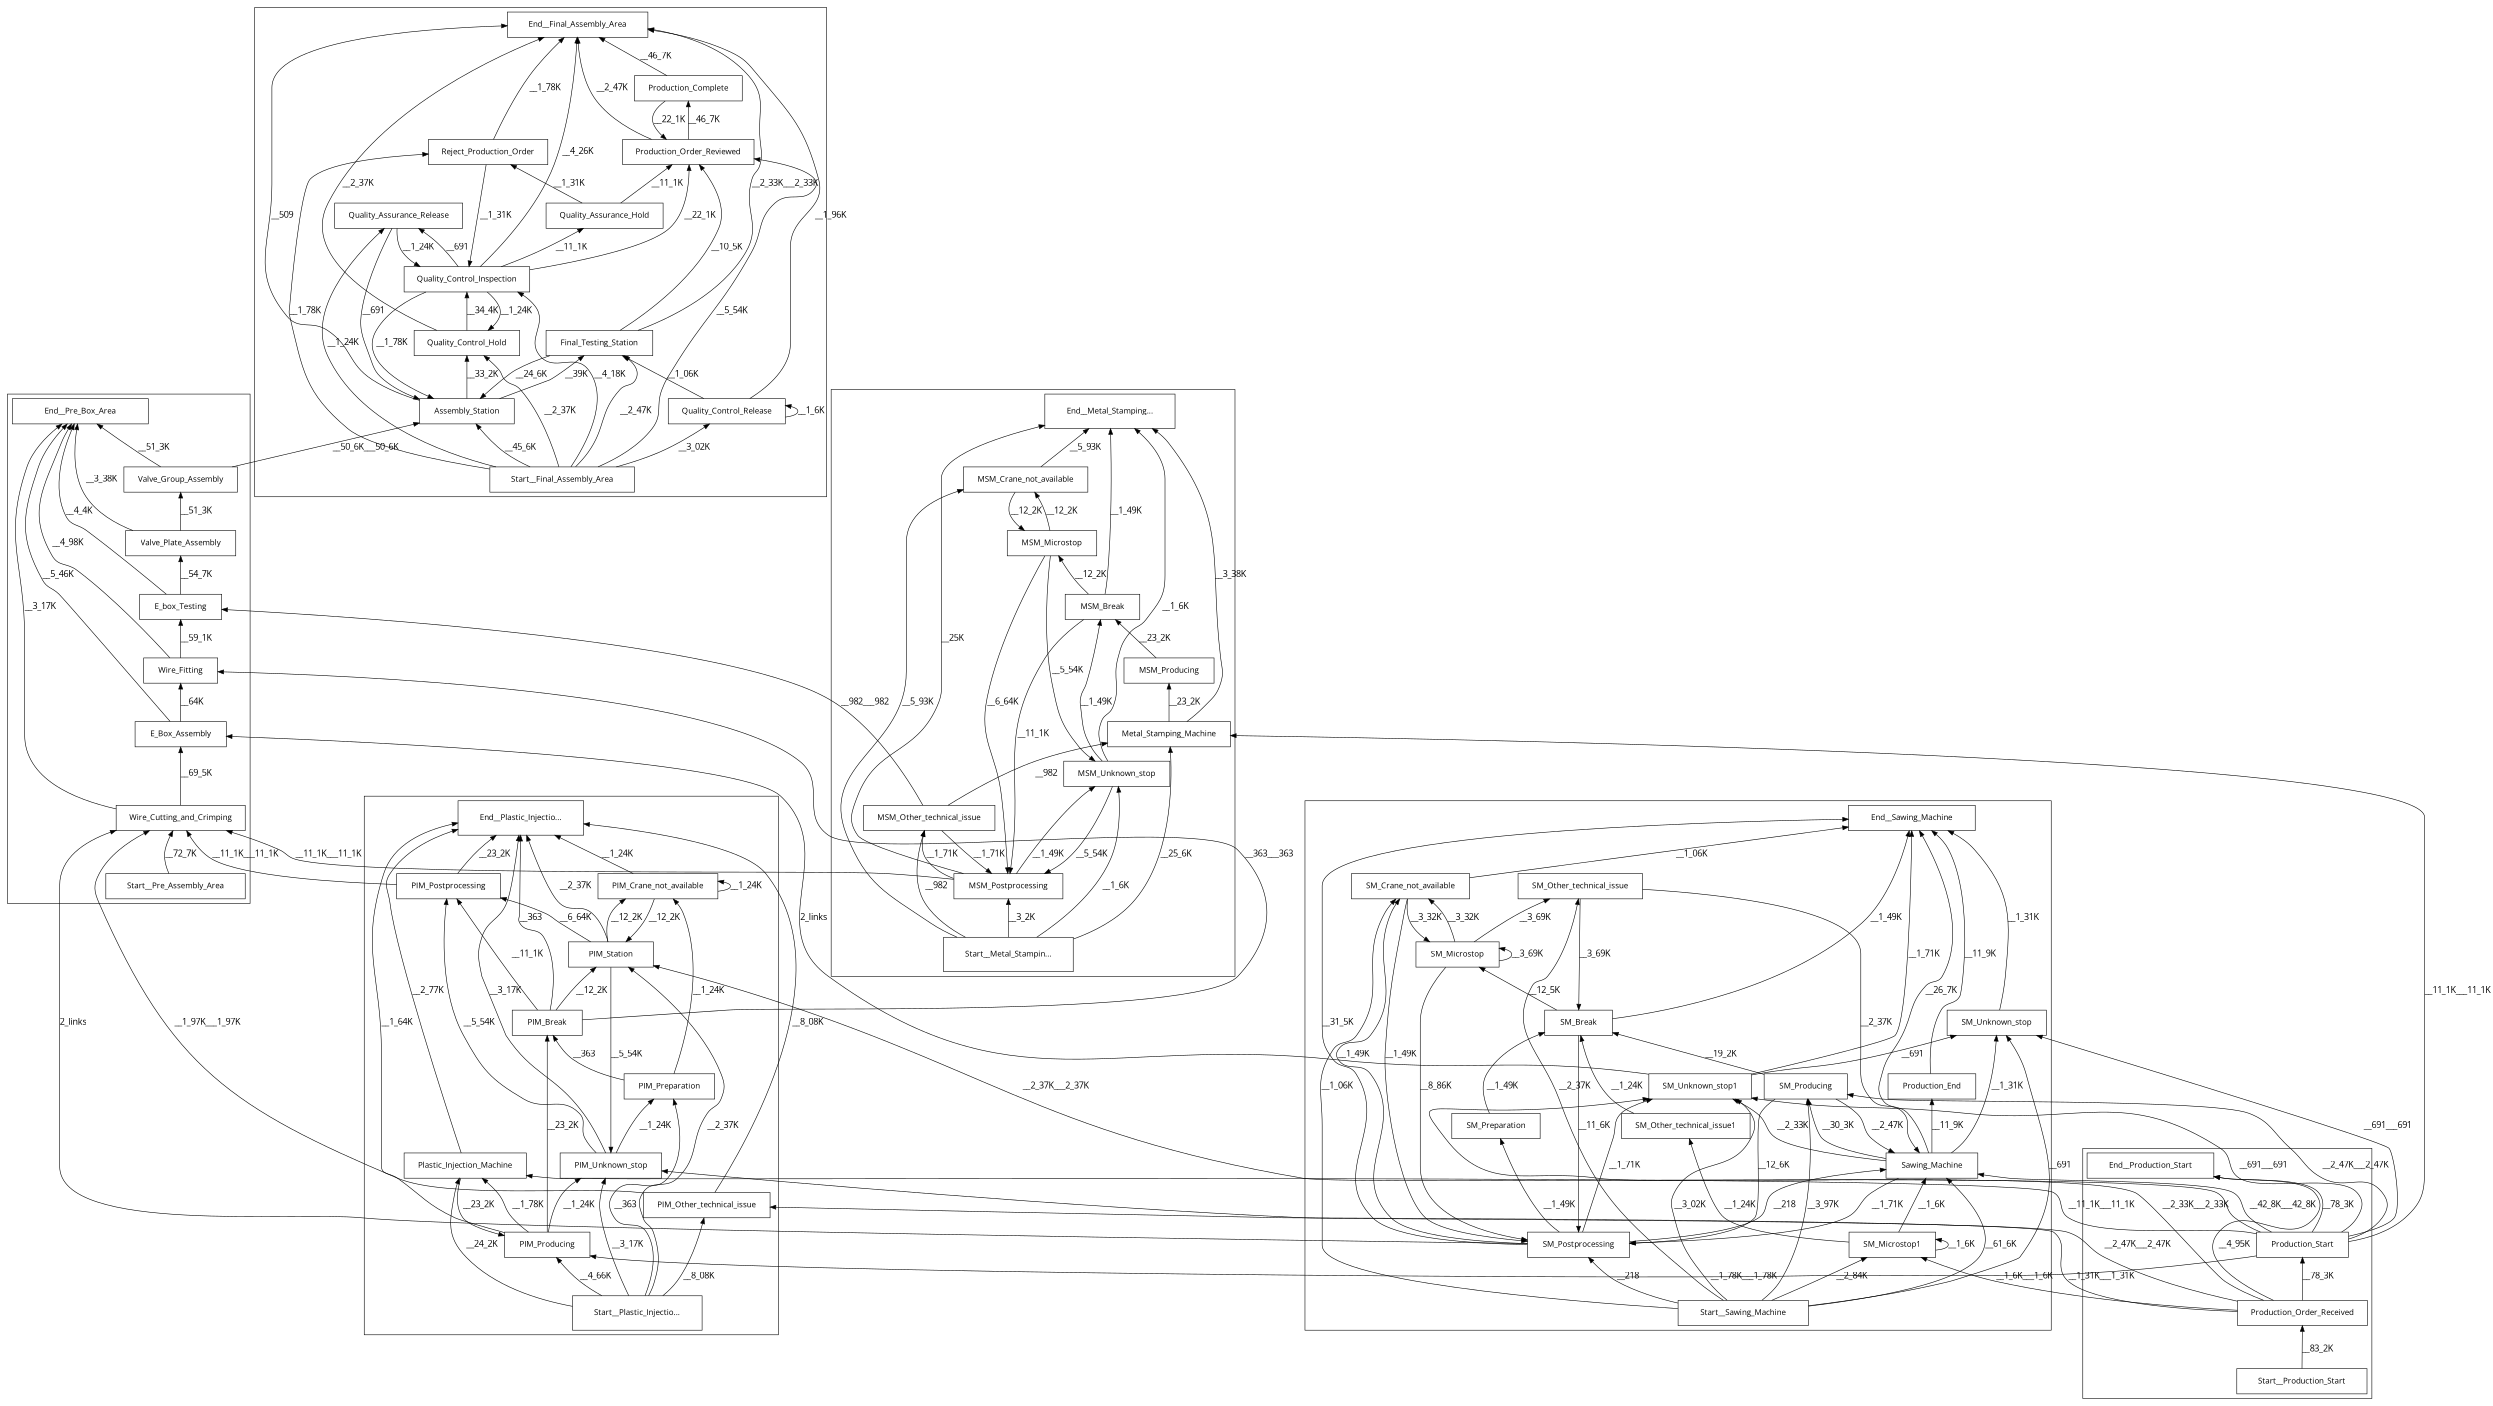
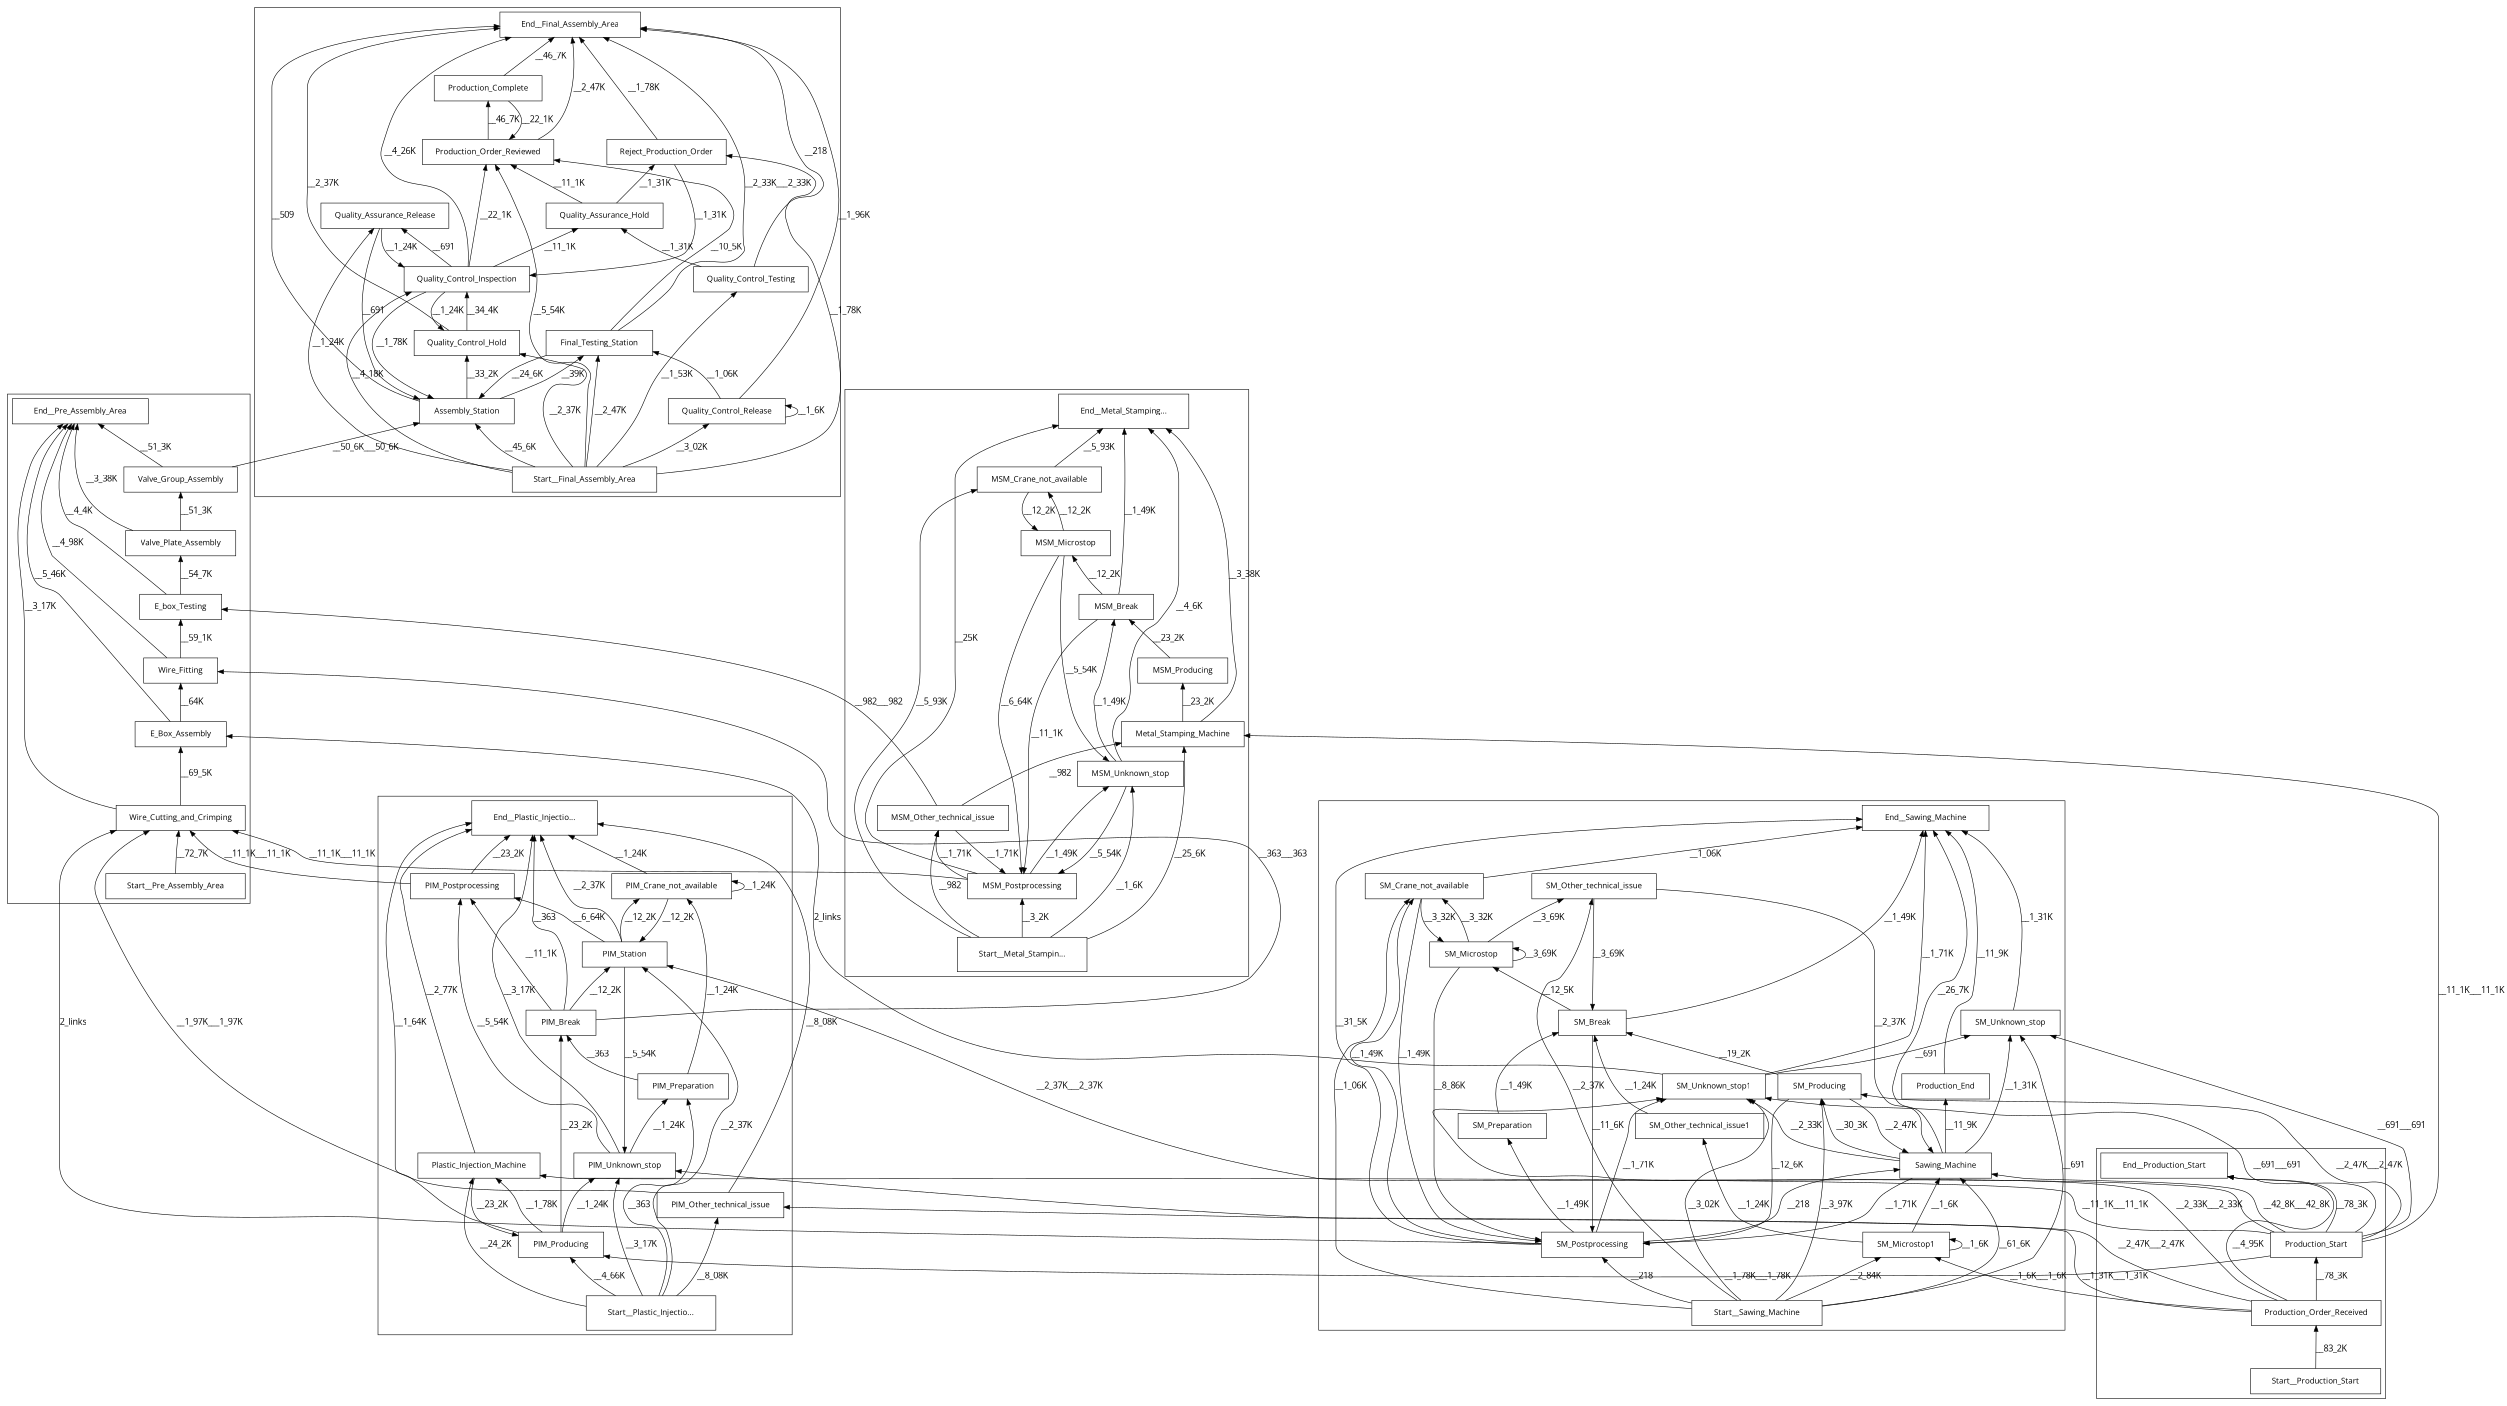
node "Quality_Control_Testing": added
node "End__Pre_Box_Area": label "End__Pre_Box_Area" -> "End__Pre_Assembly_Area"
edge "MSM_Unknown_stop" -> "End__Metal_Stamping...": label "__1_6K" -> "__4_6K"
